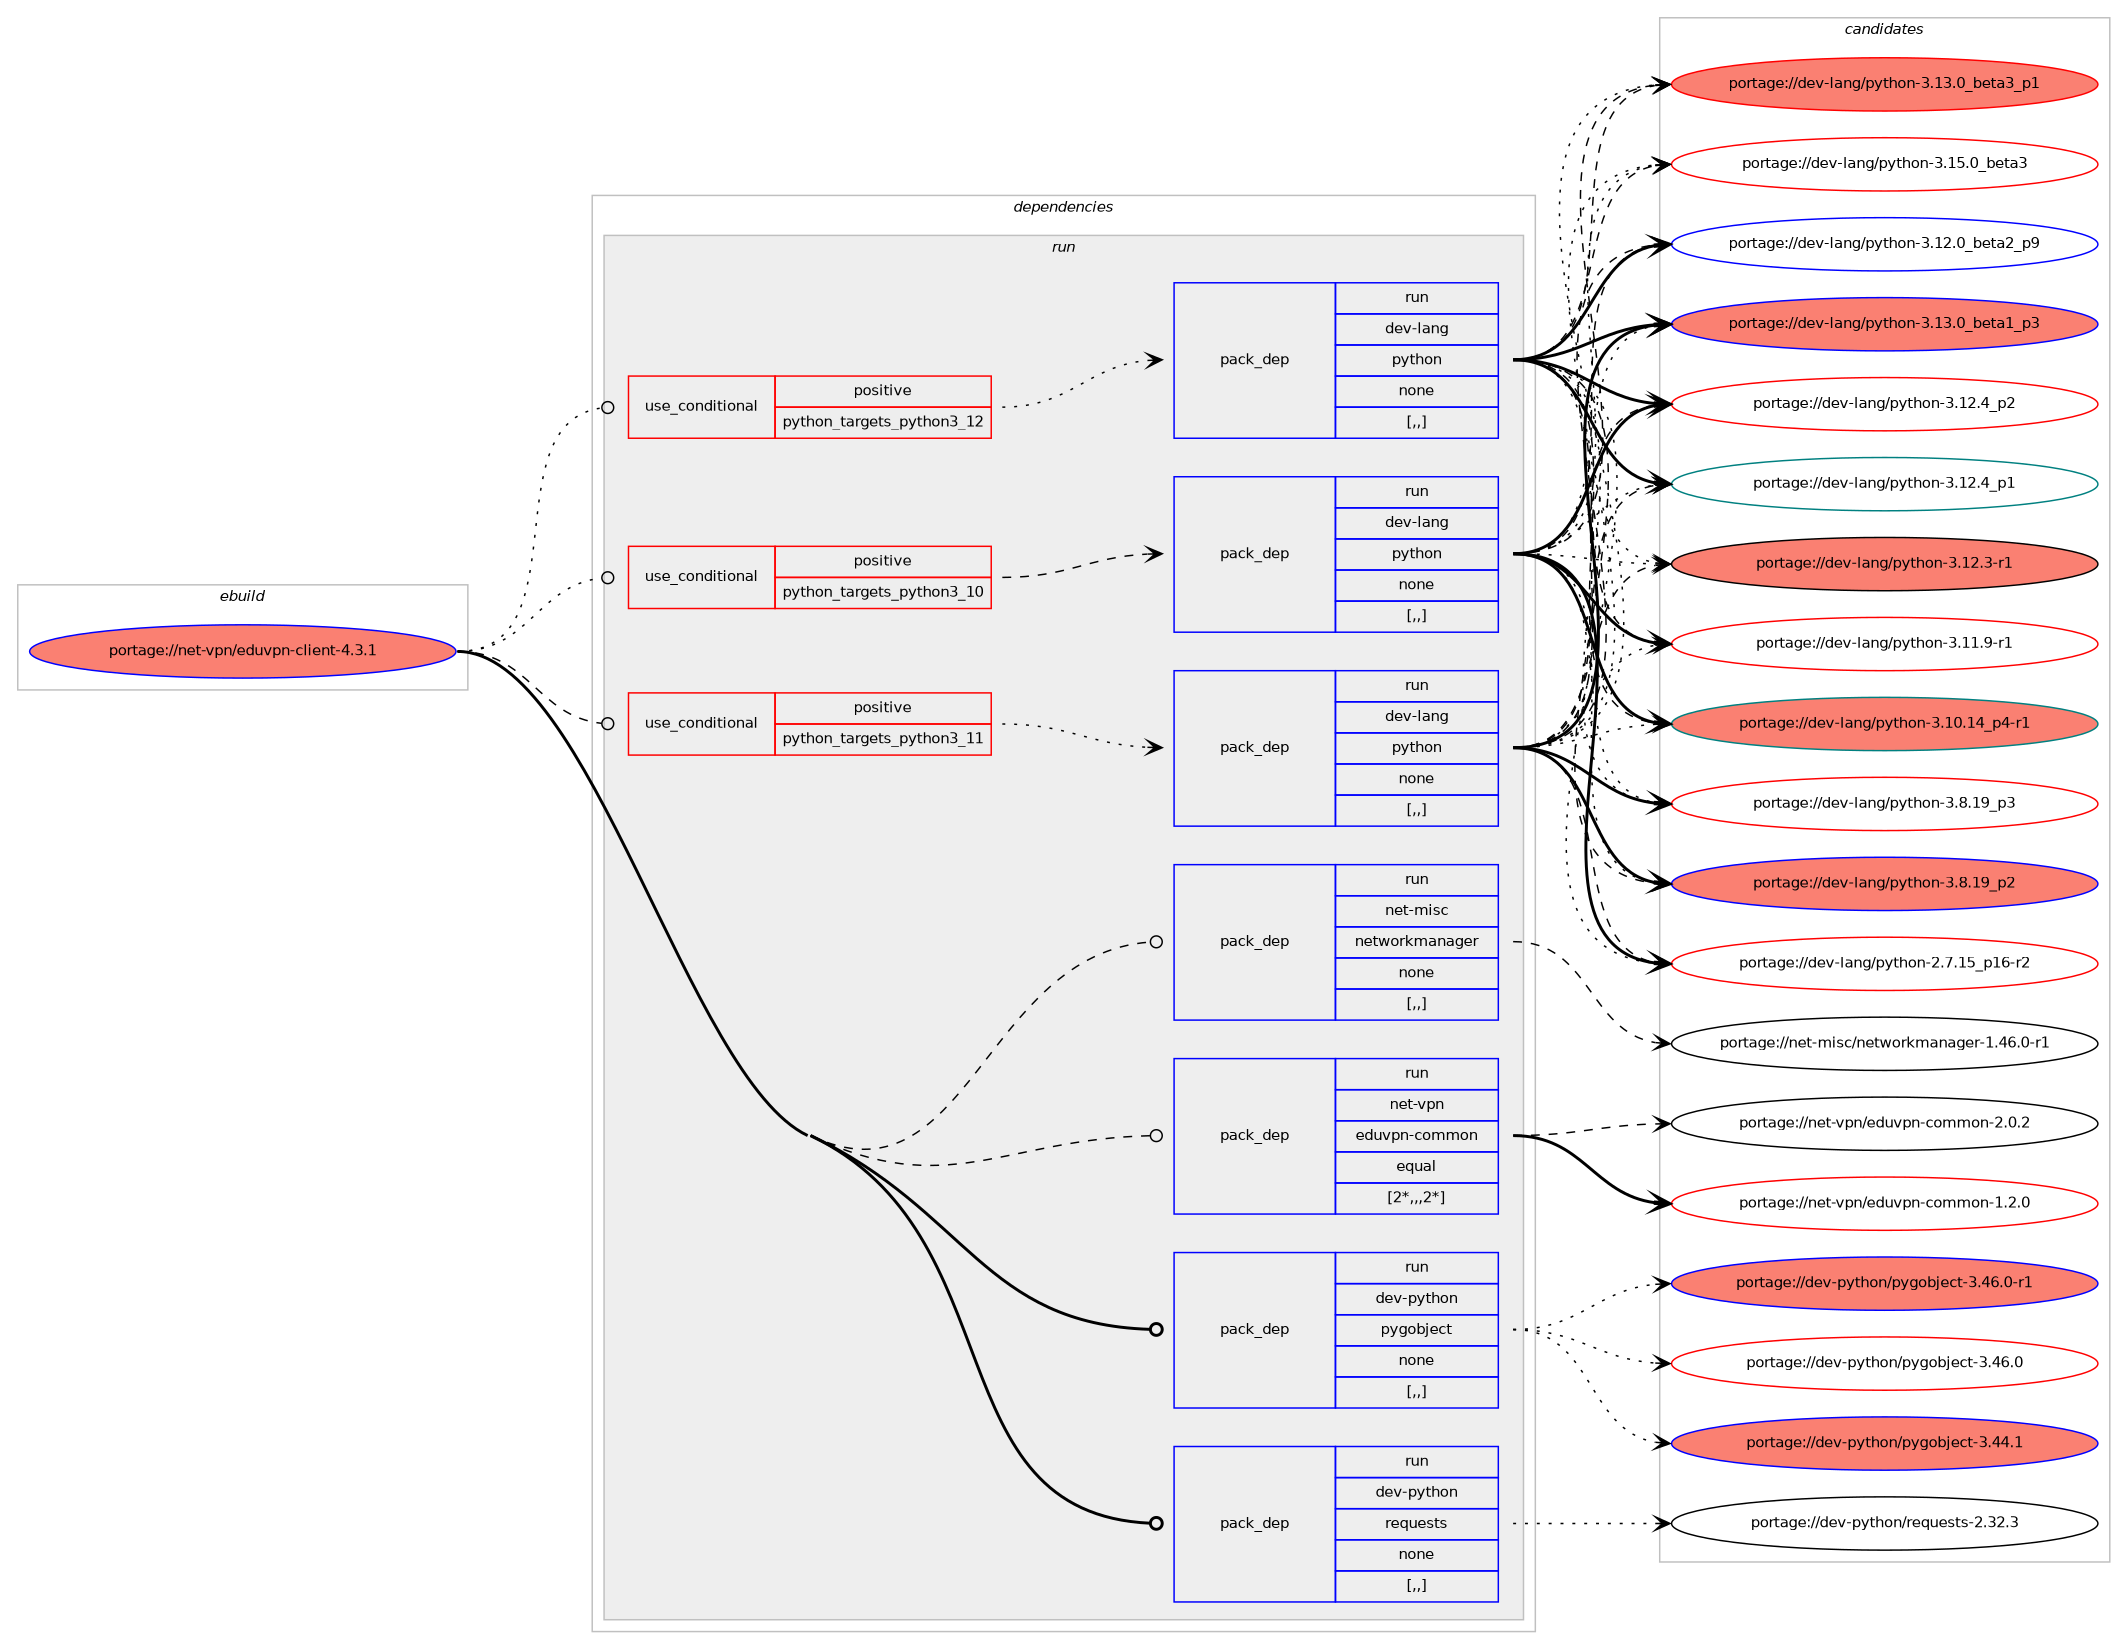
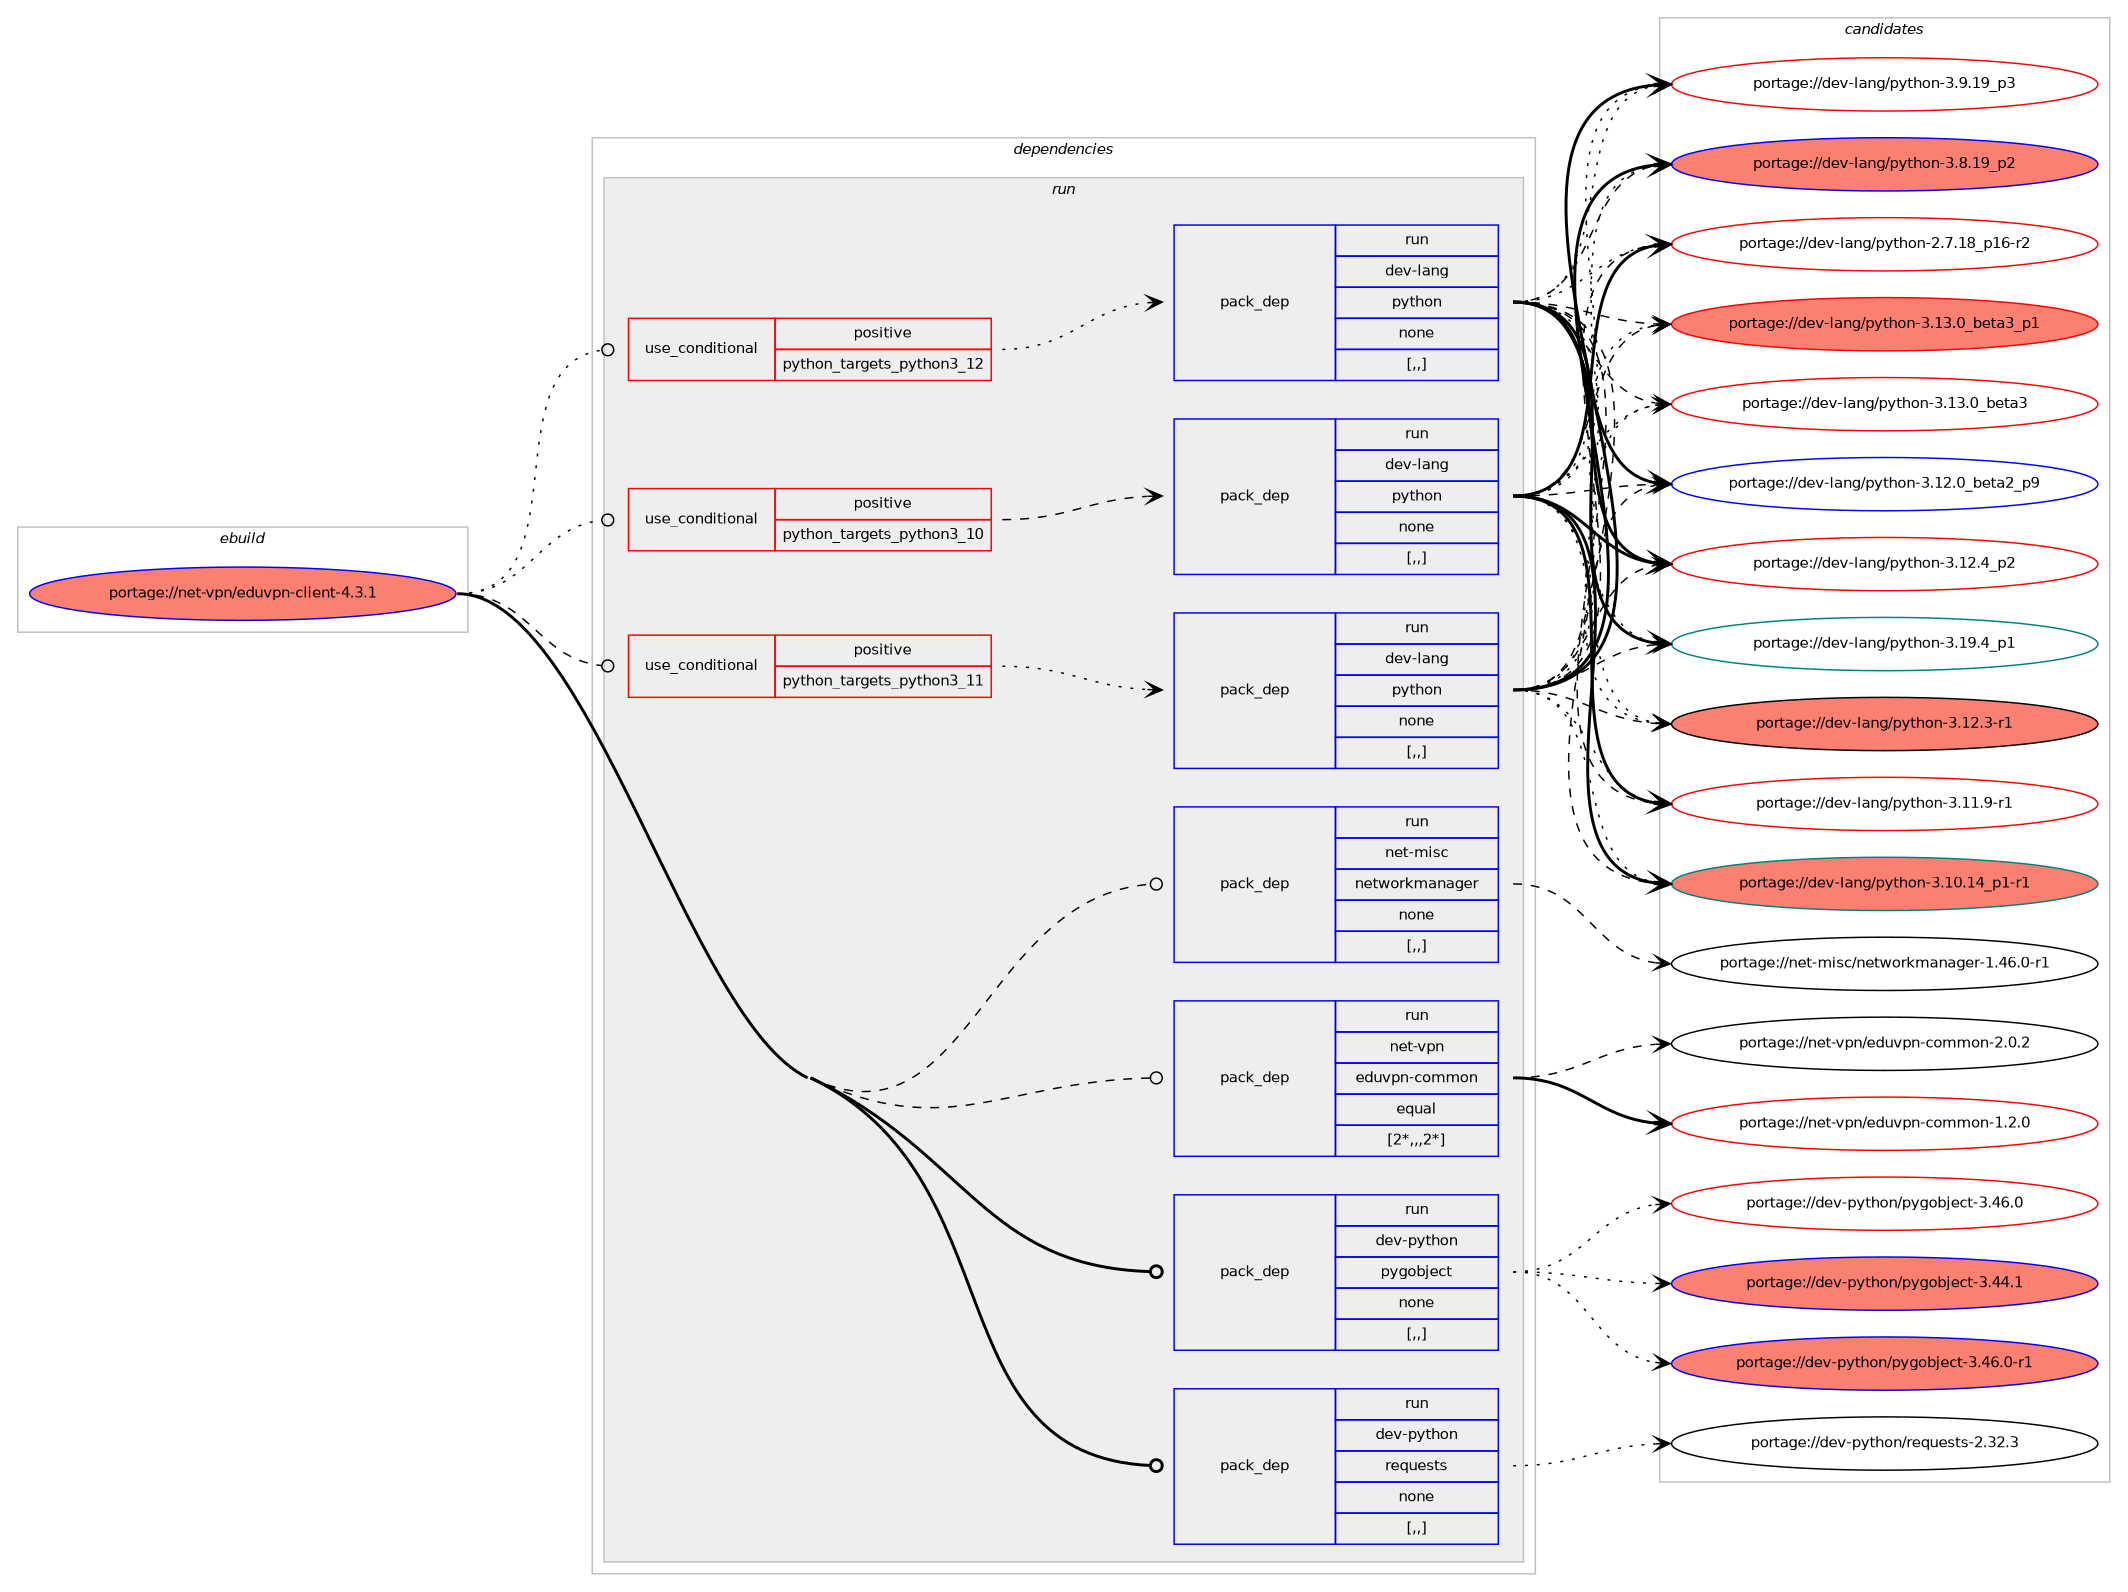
node "portage://dev-lang/python-3.15.0_beta3": label "portage://dev-lang/python-3.15.0_beta3" -> "portage://dev-lang/python-3.13.0_beta3"
node "portage://dev-lang/python-3.13.0_beta1_p3": removed
node "portage://dev-lang/python-3.12.4_p1": label "portage://dev-lang/python-3.12.4_p1" -> "portage://dev-lang/python-3.19.4_p1"
node "portage://dev-lang/python-3.10.14_p4-r1": label "portage://dev-lang/python-3.10.14_p4-r1" -> "portage://dev-lang/python-3.10.14_p1-r1"
node "portage://dev-lang/python-3.8.19_p3": label "portage://dev-lang/python-3.8.19_p3" -> "portage://dev-lang/python-3.9.19_p3"
node "portage://dev-lang/python-2.7.15_p16-r2": label "portage://dev-lang/python-2.7.15_p16-r2" -> "portage://dev-lang/python-2.7.18_p16-r2"
